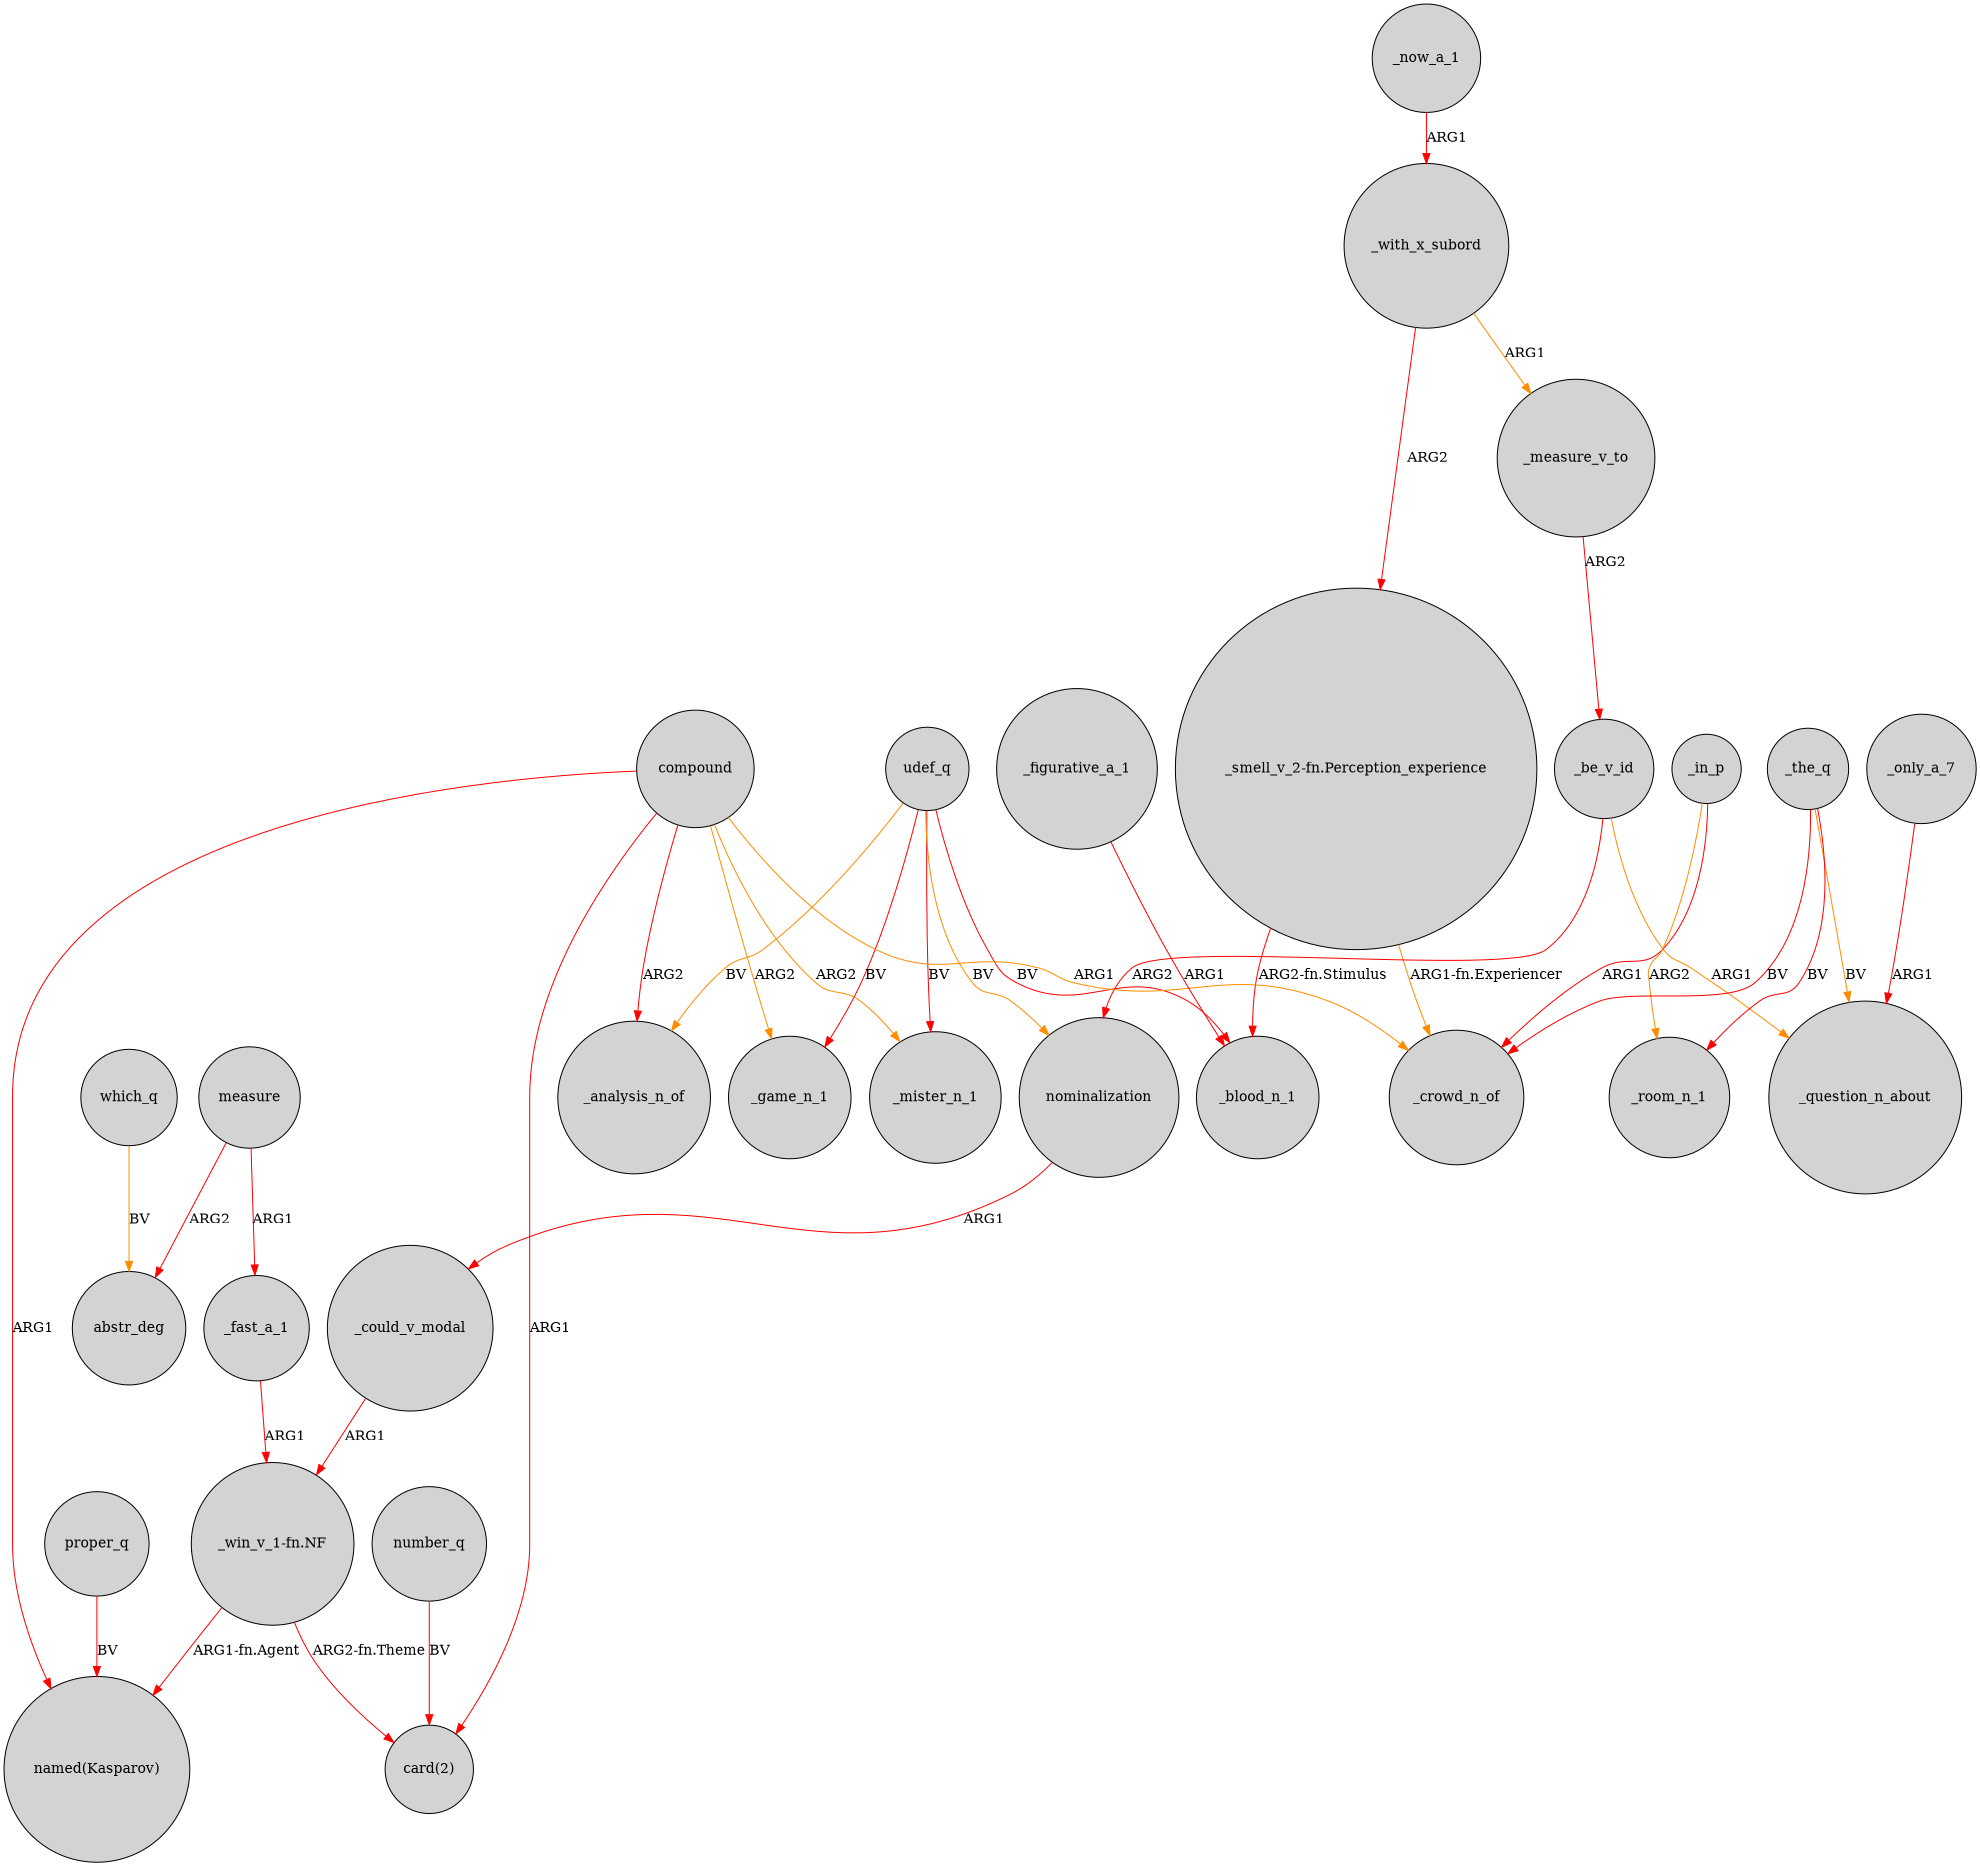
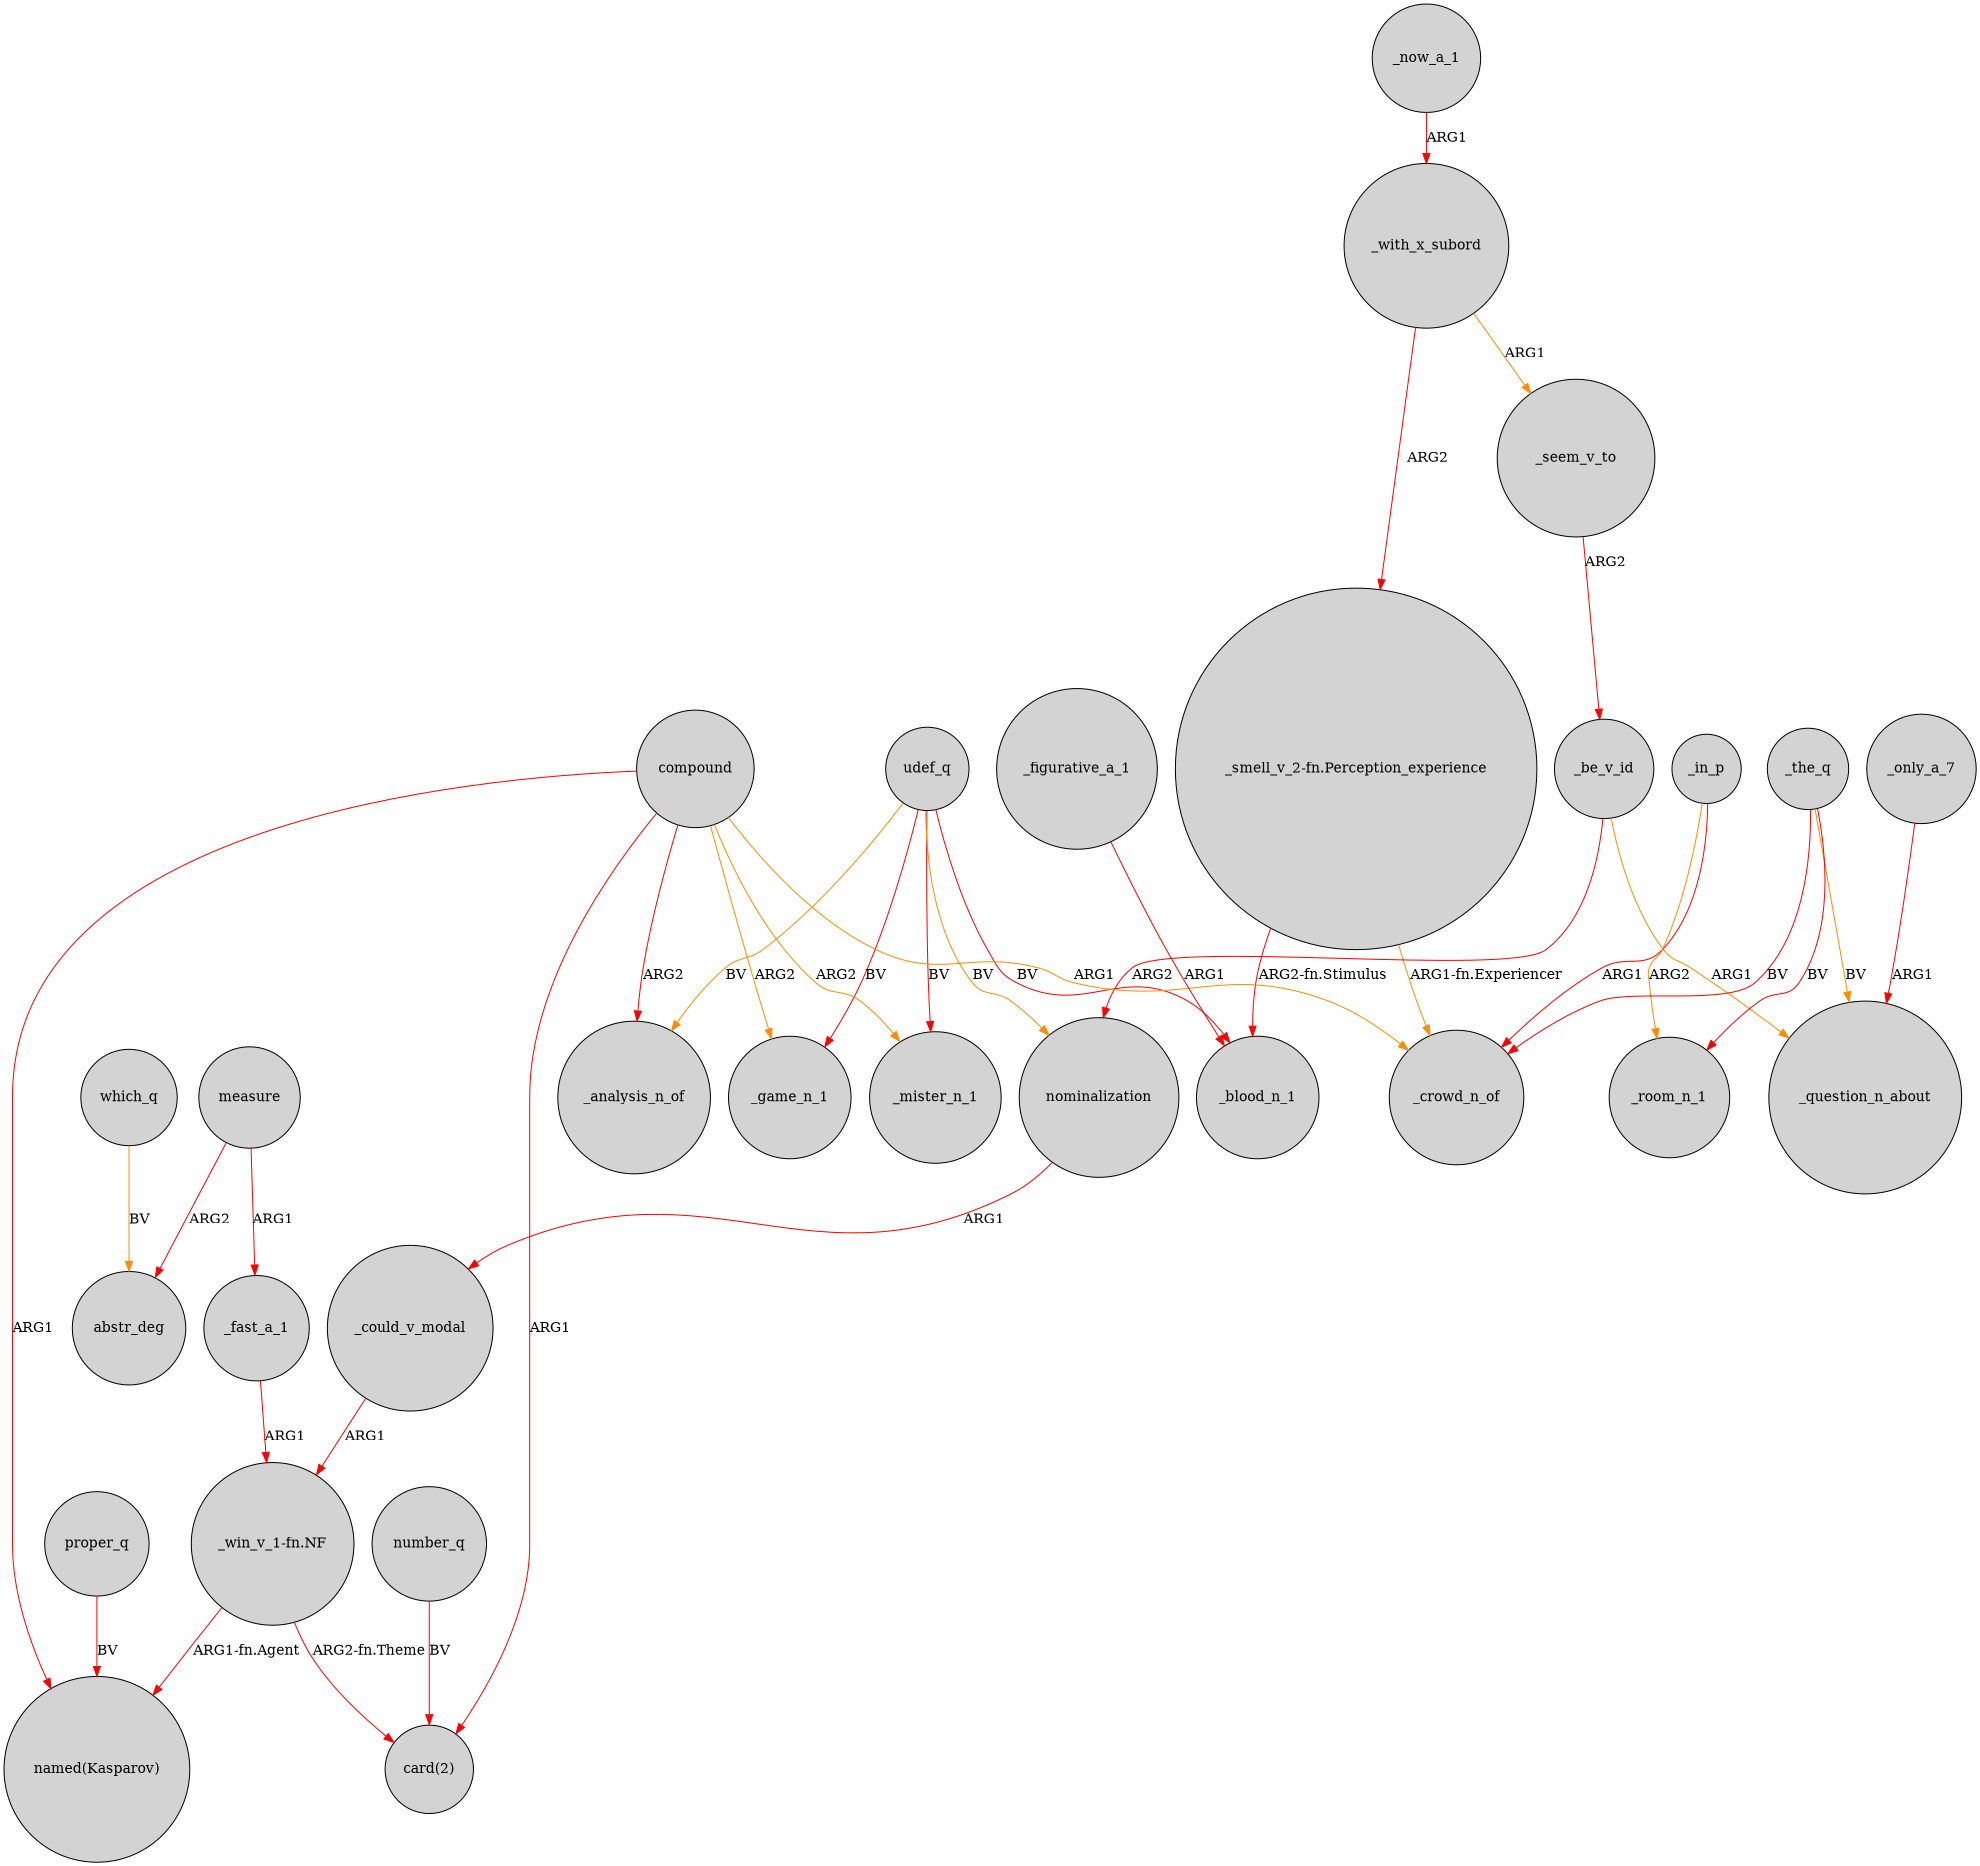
node "_measure_v_to": label "_measure_v_to" -> "_seem_v_to"
